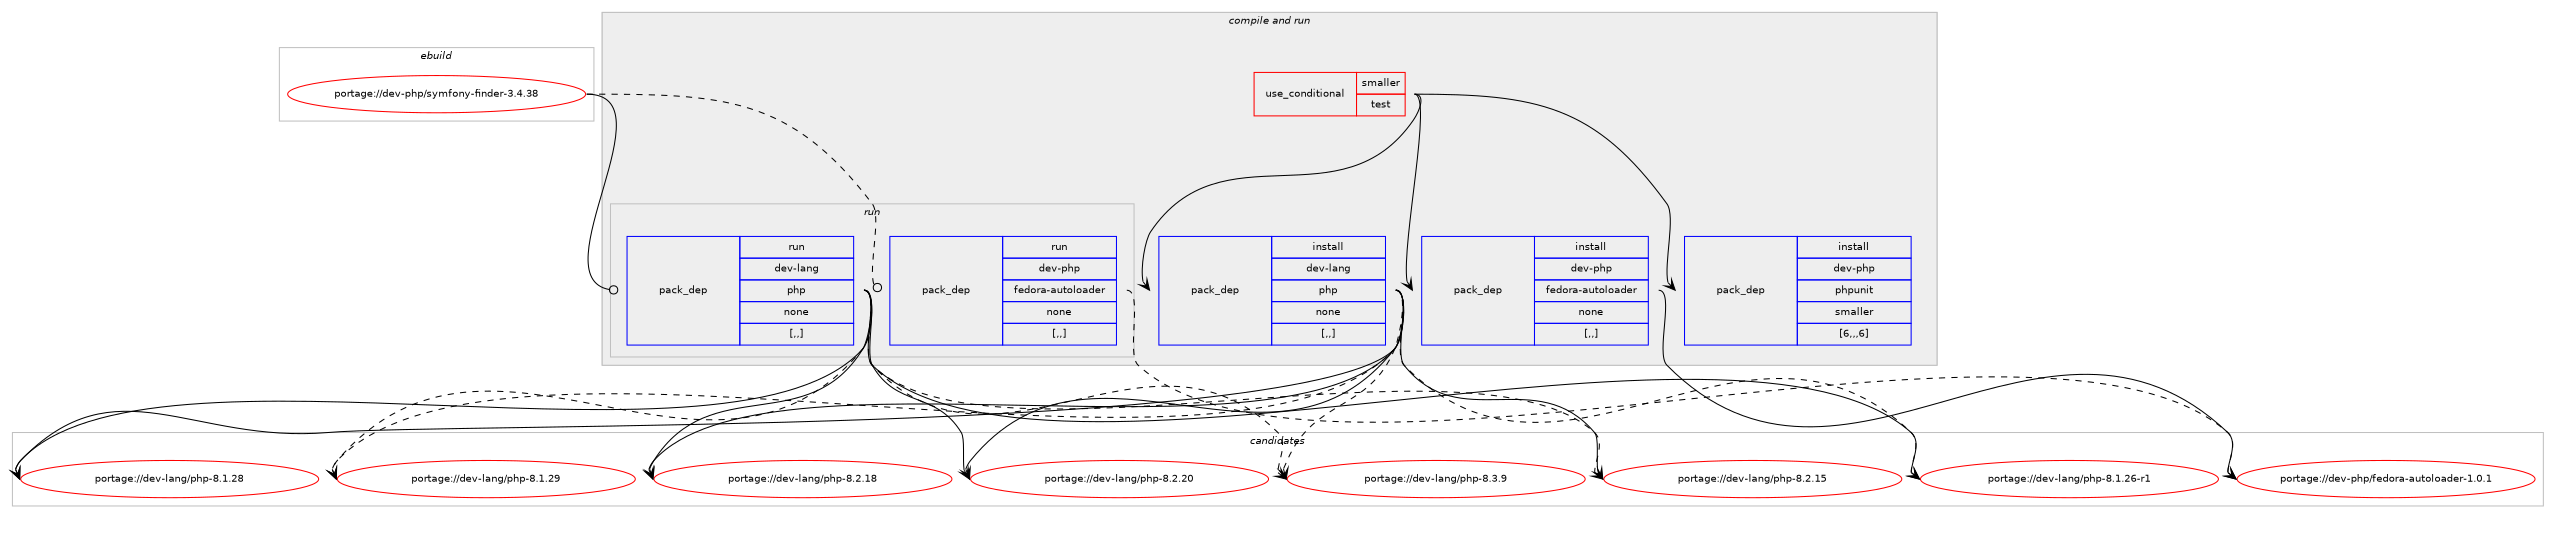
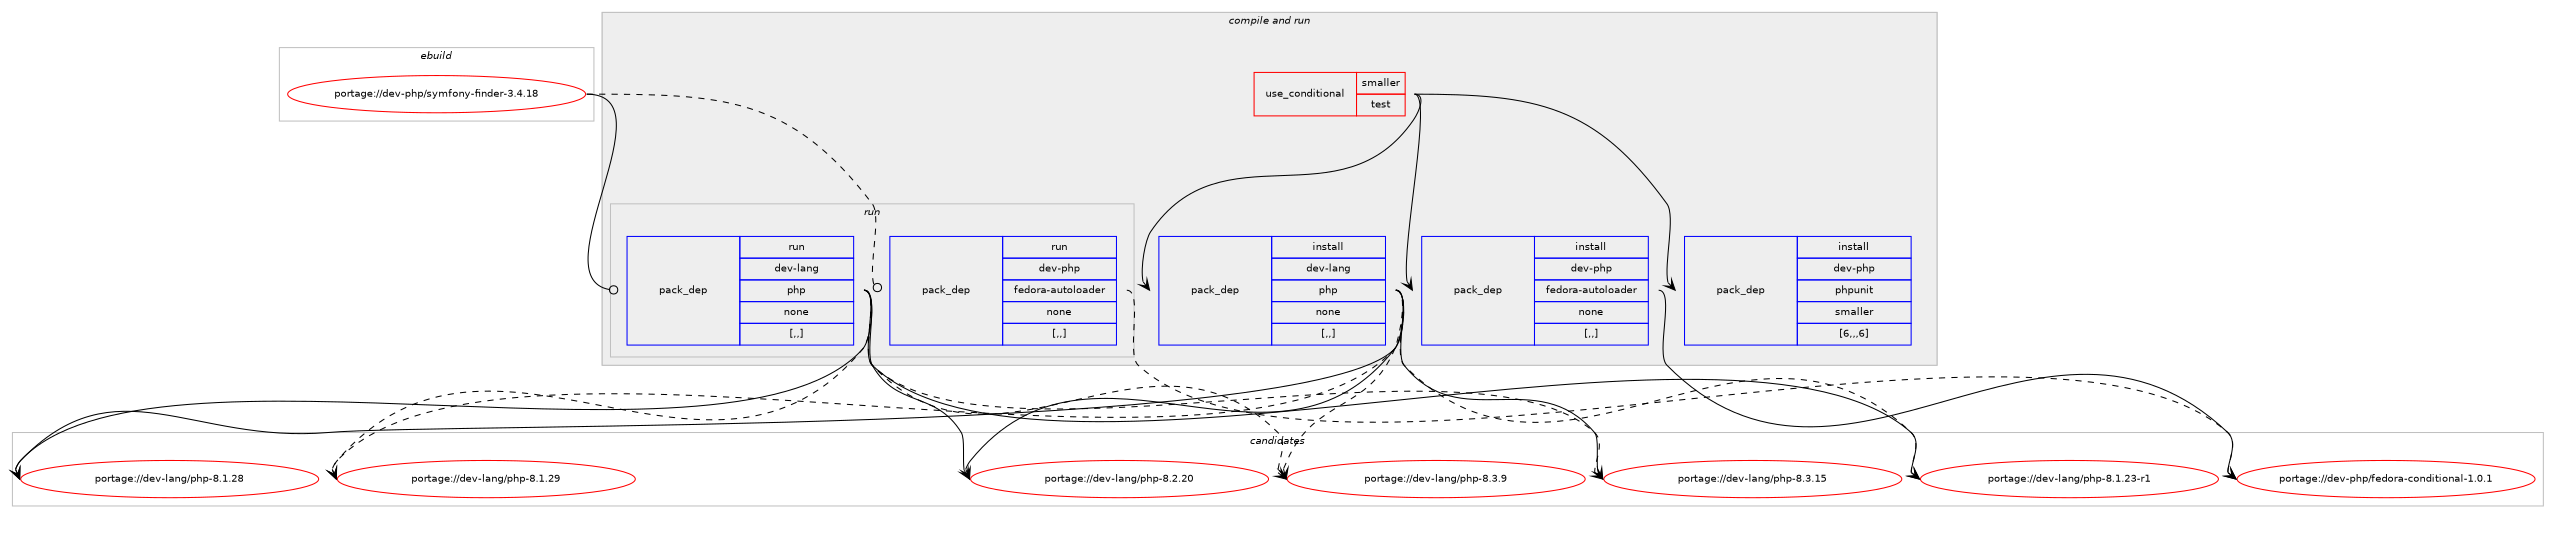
node "portage://dev-php/symfony-finder-3.4.38": label "portage://dev-php/symfony-finder-3.4.38" -> "portage://dev-php/symfony-finder-3.4.18"
node "portage://dev-lang/php-8.2.18": removed
node "portage://dev-lang/php-8.2.15": label "portage://dev-lang/php-8.2.15" -> "portage://dev-lang/php-8.3.15"
node "portage://dev-lang/php-8.1.26-r1": label "portage://dev-lang/php-8.1.26-r1" -> "portage://dev-lang/php-8.1.23-r1"
node "portage://dev-php/fedora-autoloader-1.0.1": label "portage://dev-php/fedora-autoloader-1.0.1" -> "portage://dev-php/fedora-conditional-1.0.1"
